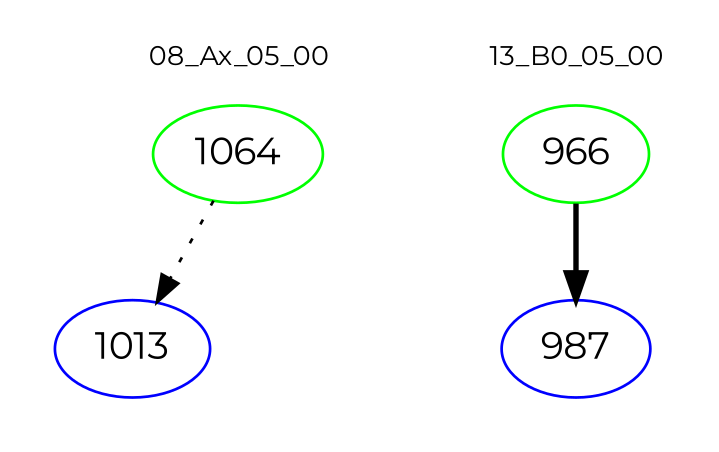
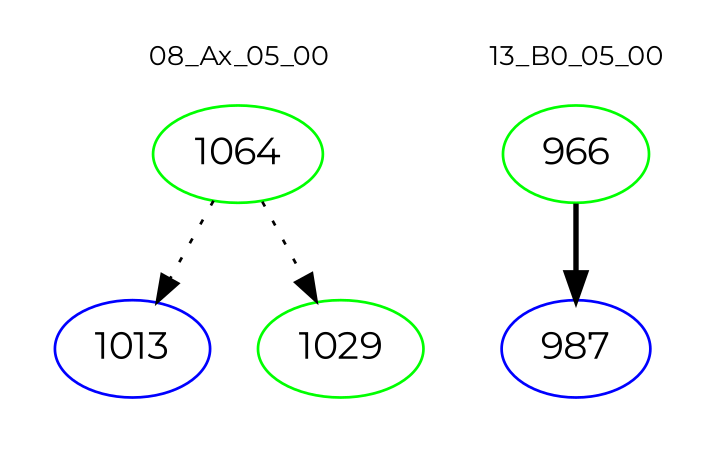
node "1029": added
